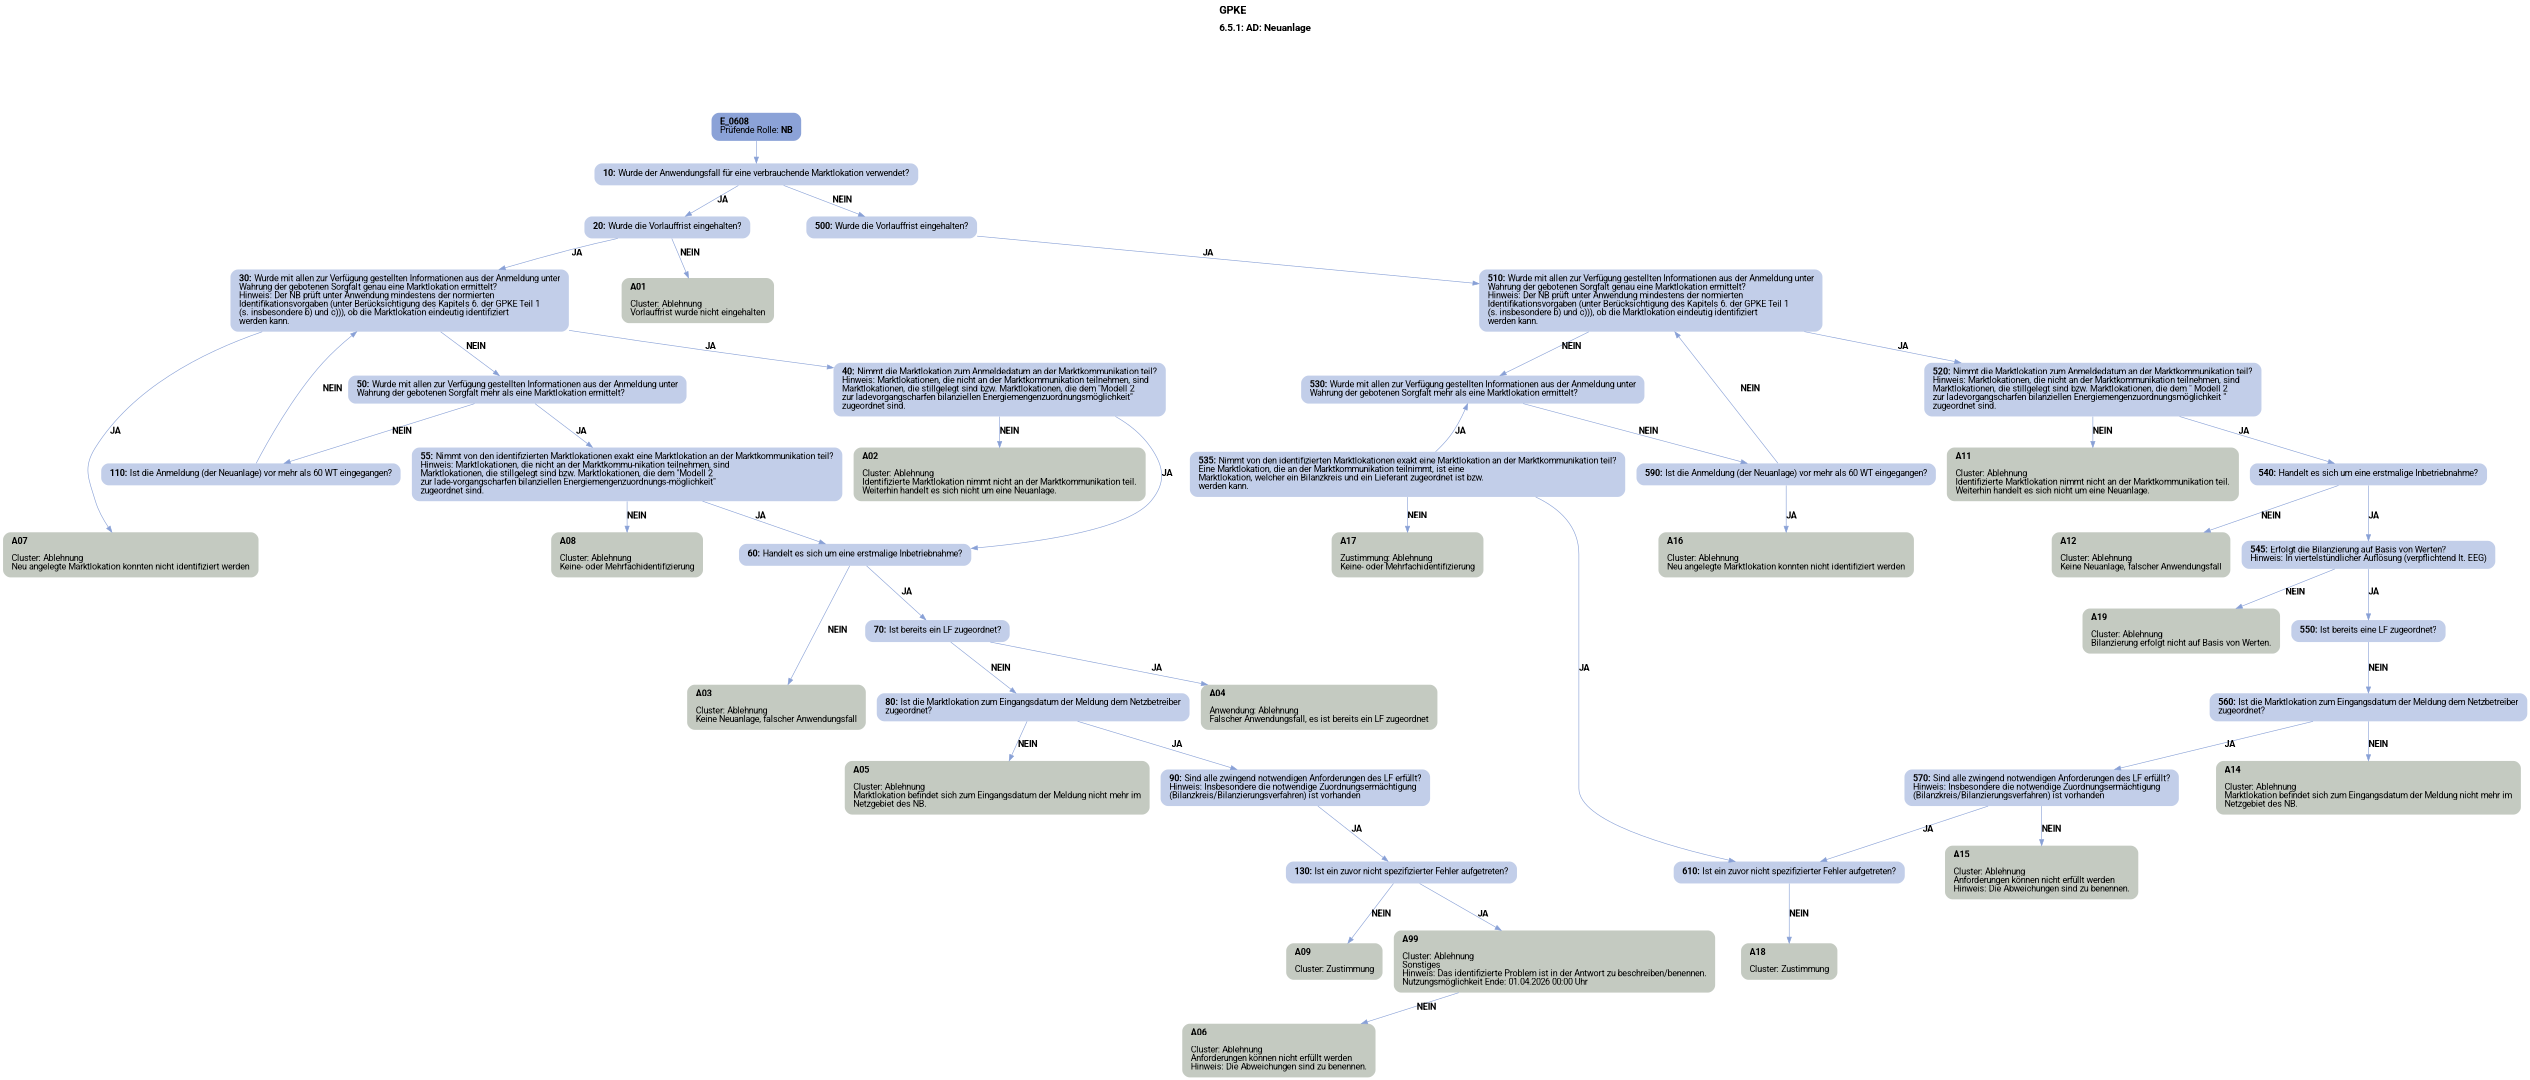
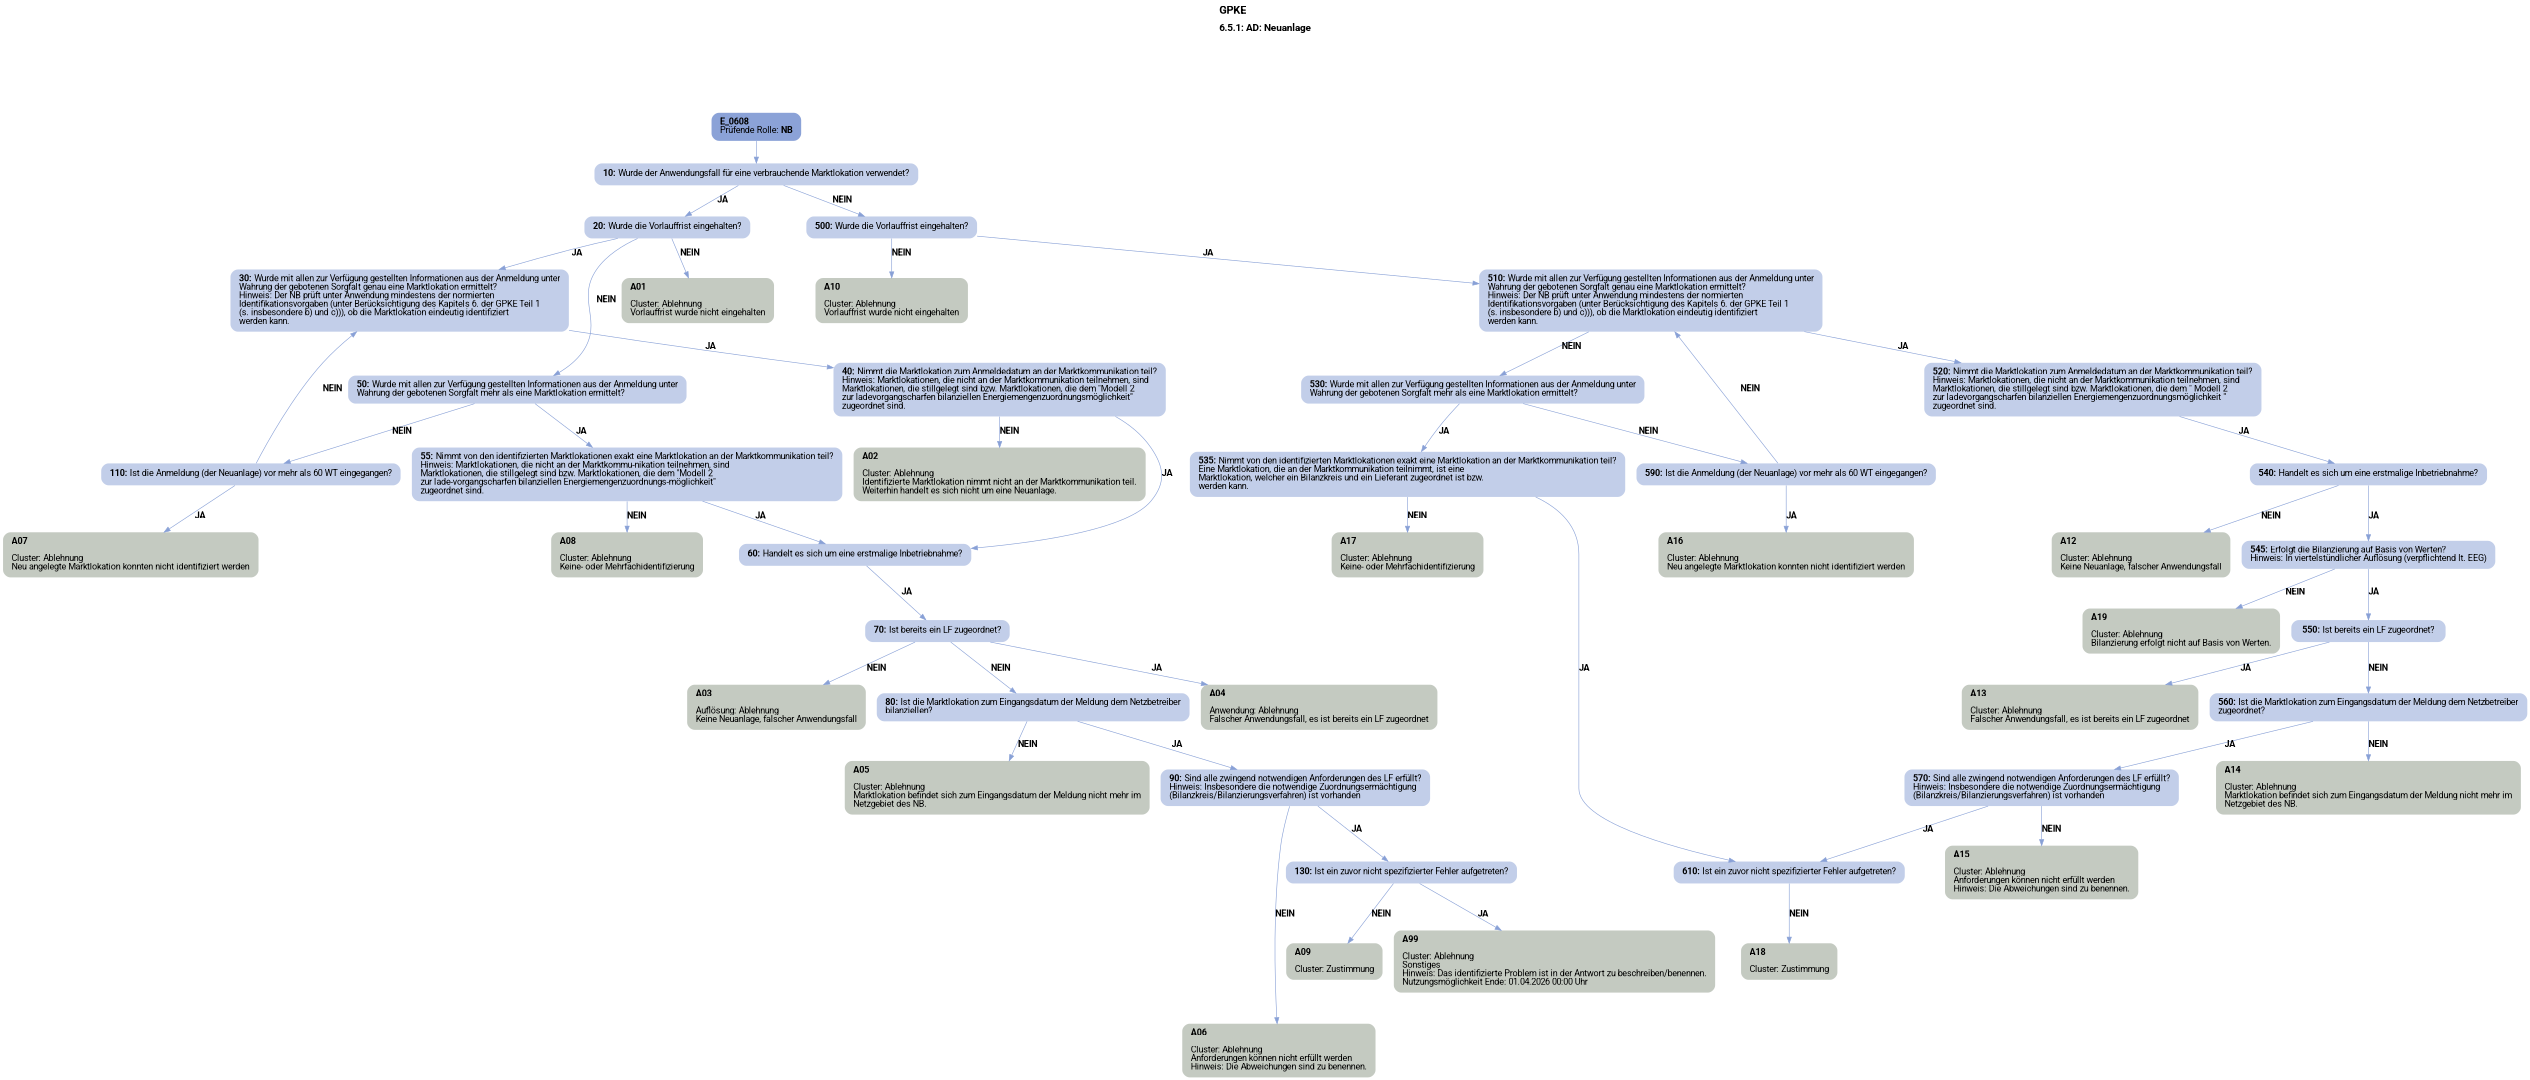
node "A10": added
edge "30:" -> "50:": now "20:" -> "50:"
edge "30:" -> "A07": now "110:" -> "A07"
edge "535:" -> "530:": reversed
node "A11": removed
node "A17": text "Zustimmung: Ablehnung" -> "Cluster: Ablehnung"
edge "60:" -> "A03": now "70:" -> "A03"
node "550:": text "Ist bereits eine LF zugeordnet?" -> "Ist bereits ein LF zugeordnet?"
node "A13": added
node "A03": text "Cluster: Ablehnung" -> "Auflösung: Ablehnung"
node "80:": text "zugeordnet?" -> "bilanziellen?"
edge "A99" -> "A06": now "90:" -> "A06"
